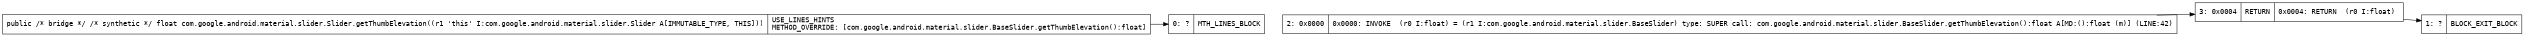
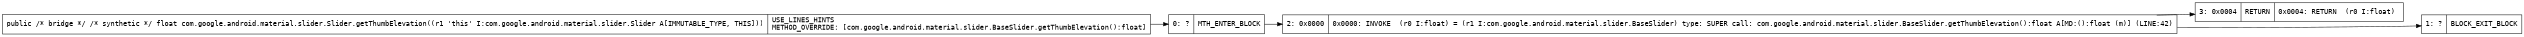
edge "3: 0x0004" -> "1: ?": now "2: 0x0000" -> "1: ?"
node "0: ?": text "MTH_LINES_BLOCK" -> "MTH_ENTER_BLOCK"
edge "0: ?" -> "2: 0x0000": added
